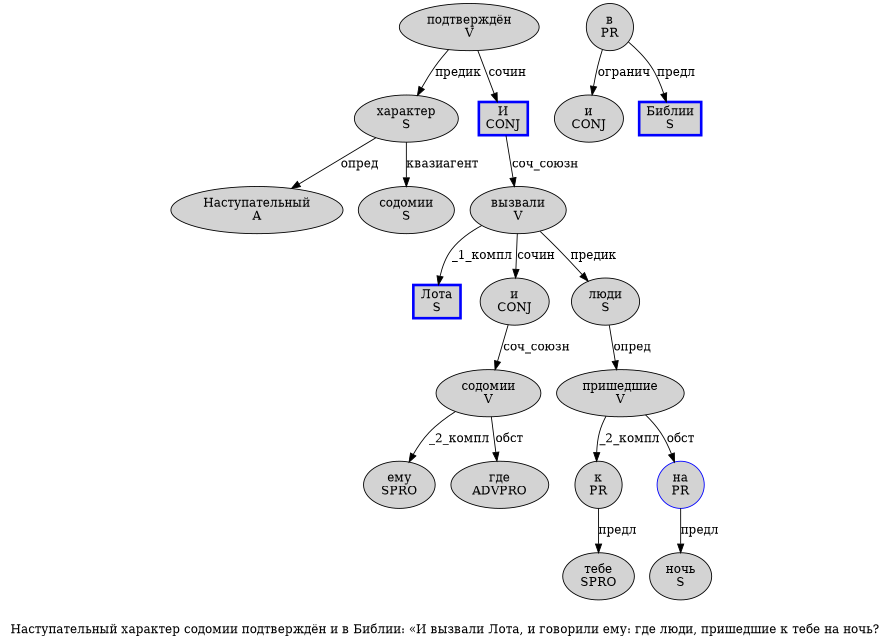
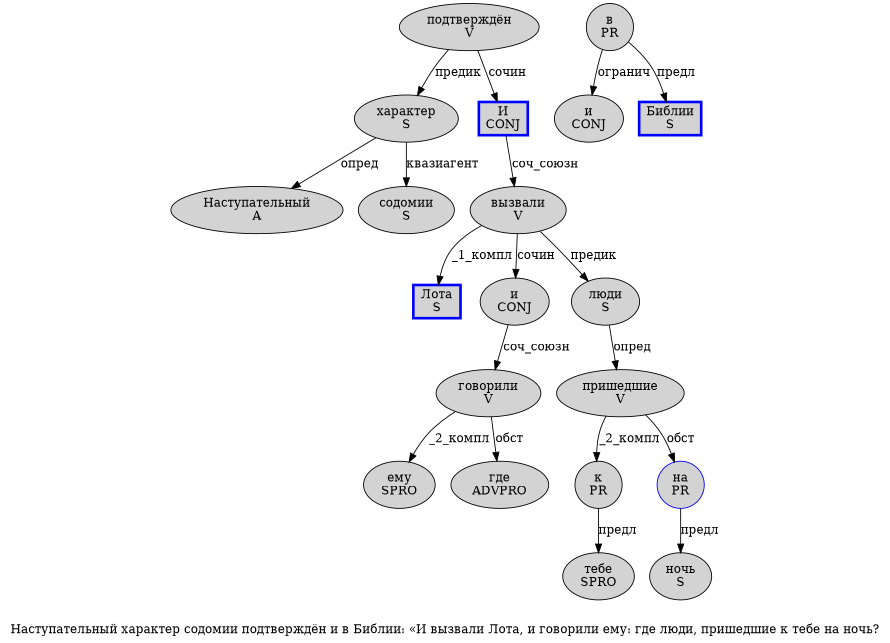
node "содомии V": label "содомии V" -> "говорили V"
